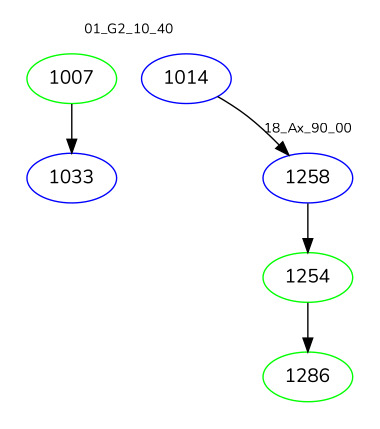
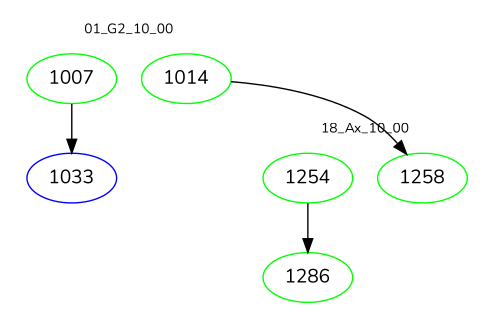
cluster "01_G2_10_40": label "01_G2_10_40" -> "01_G2_10_00"
node "1014": color blue -> green
cluster "18_Ax_90_00": label "18_Ax_90_00" -> "18_Ax_10_00"
node "1258": color blue -> green
edge "1258" -> "1254": removed
